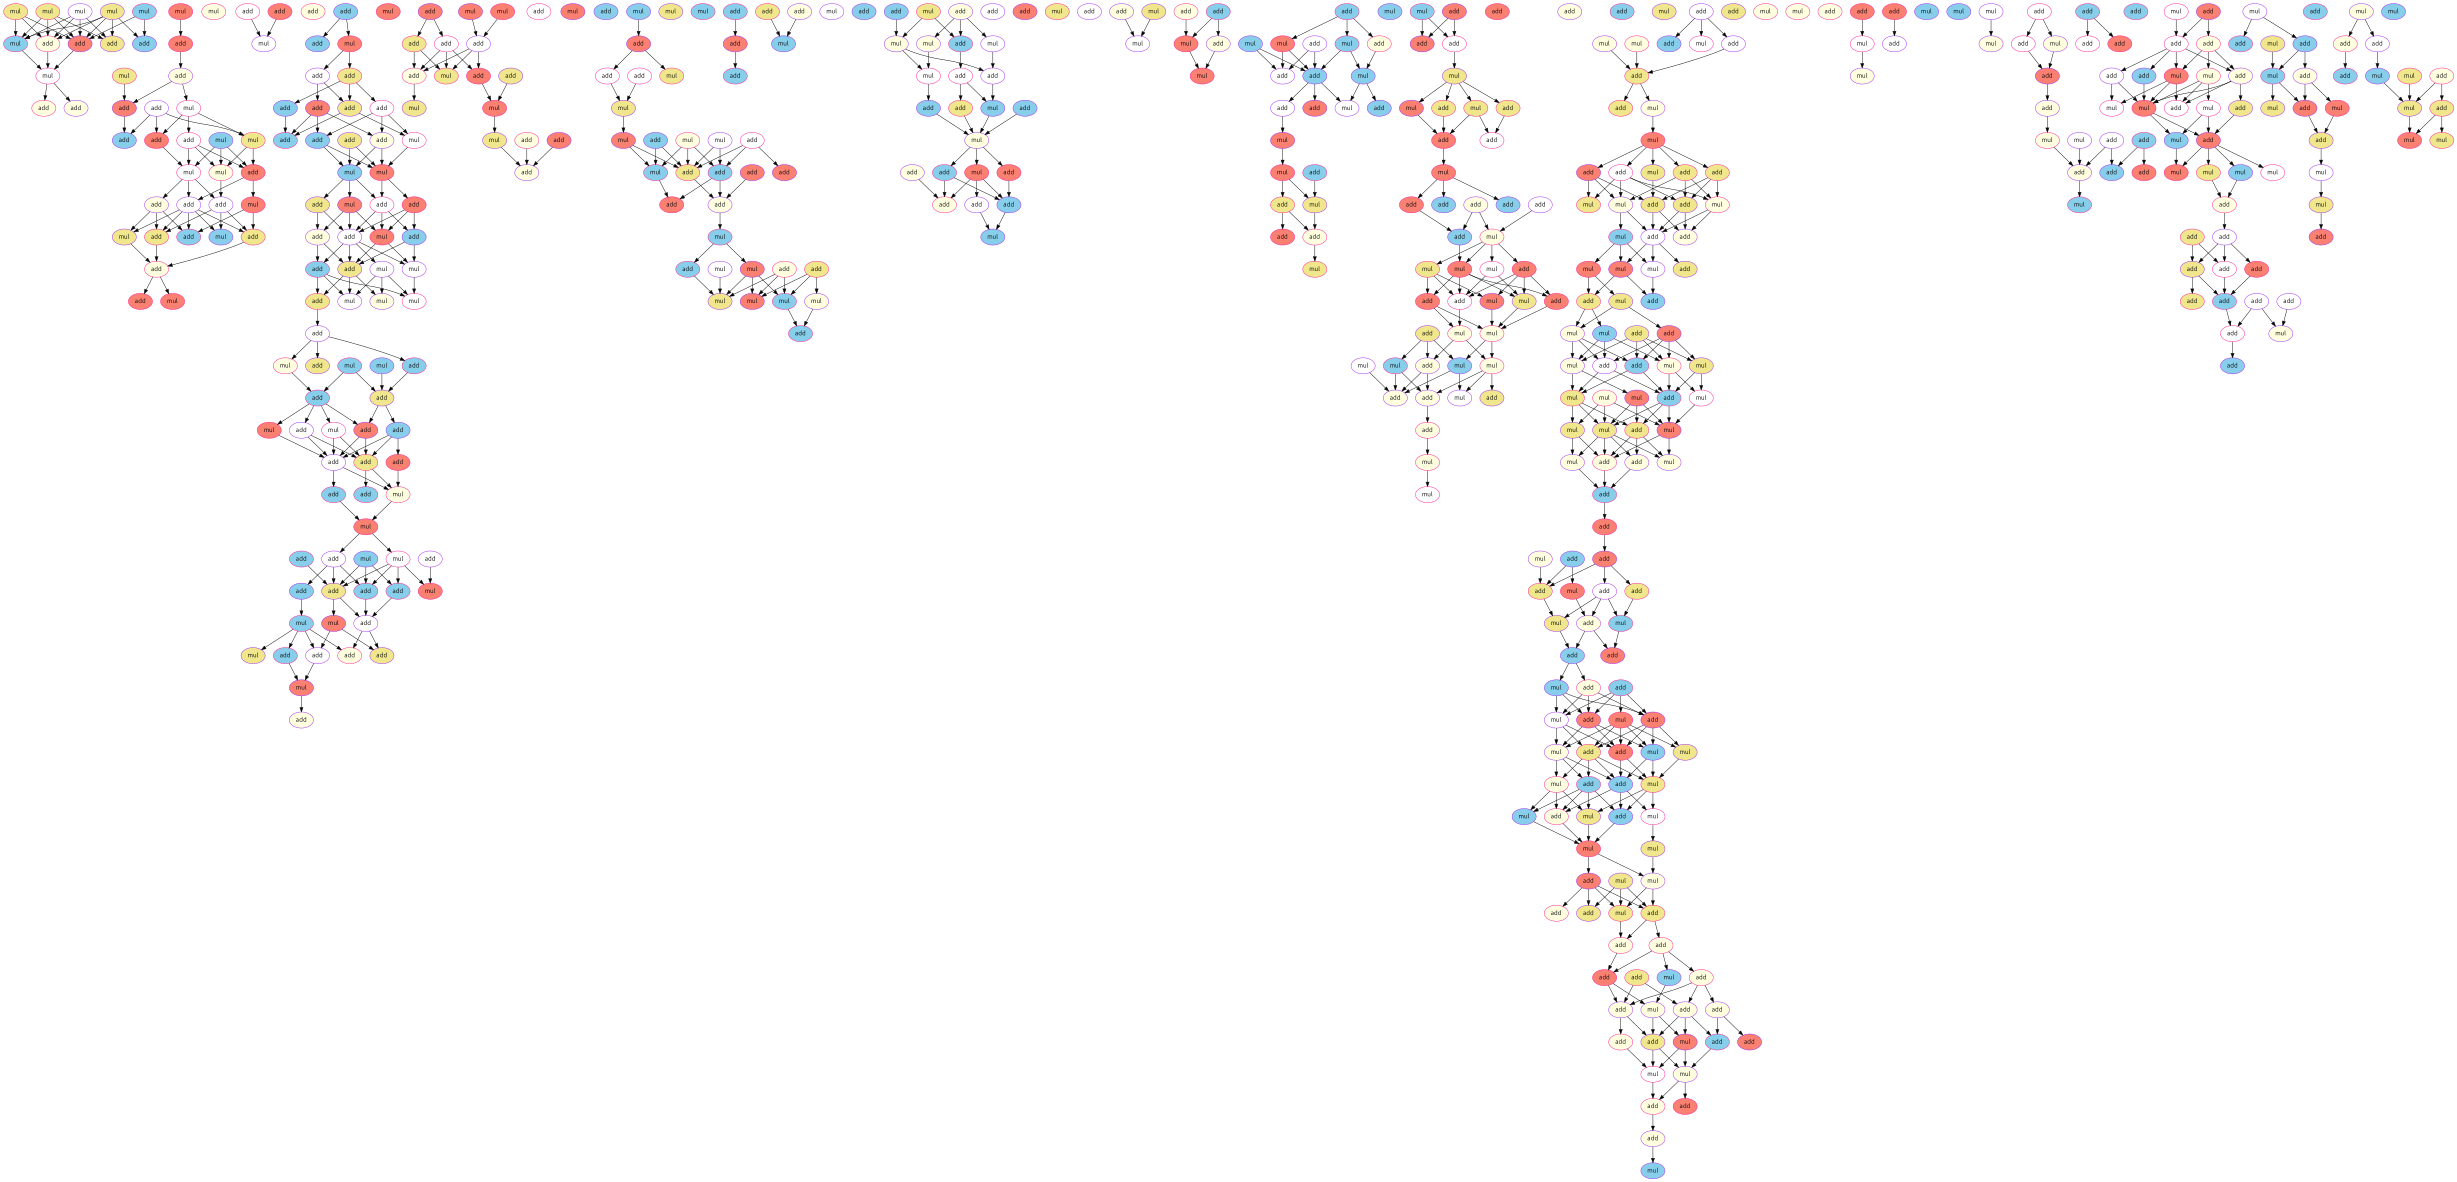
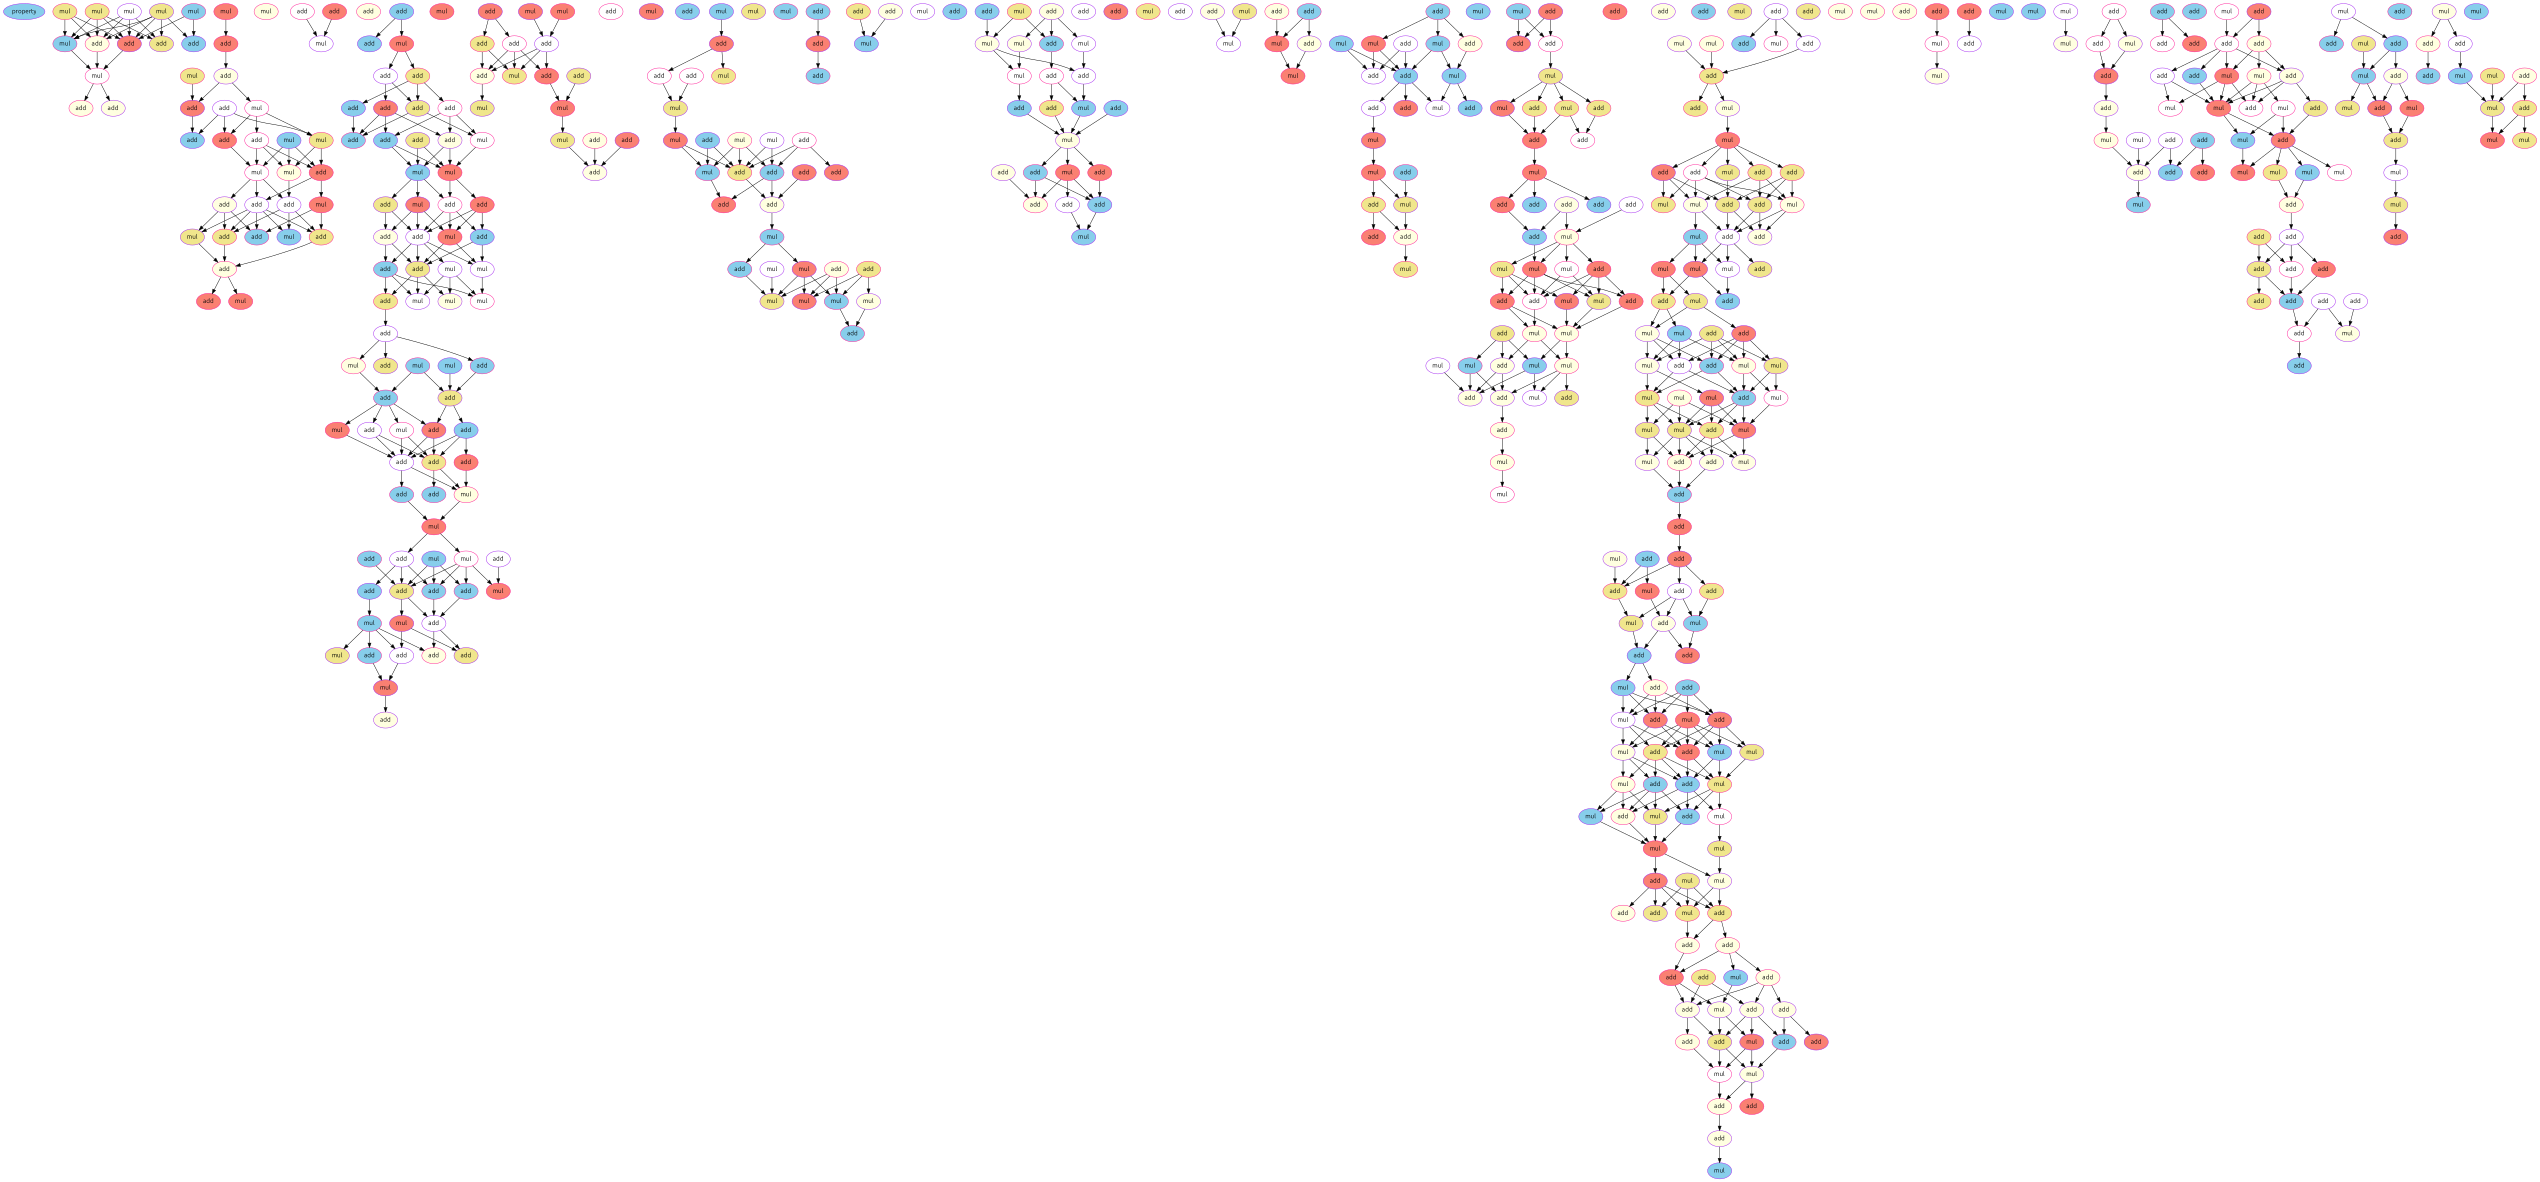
node "property": added
